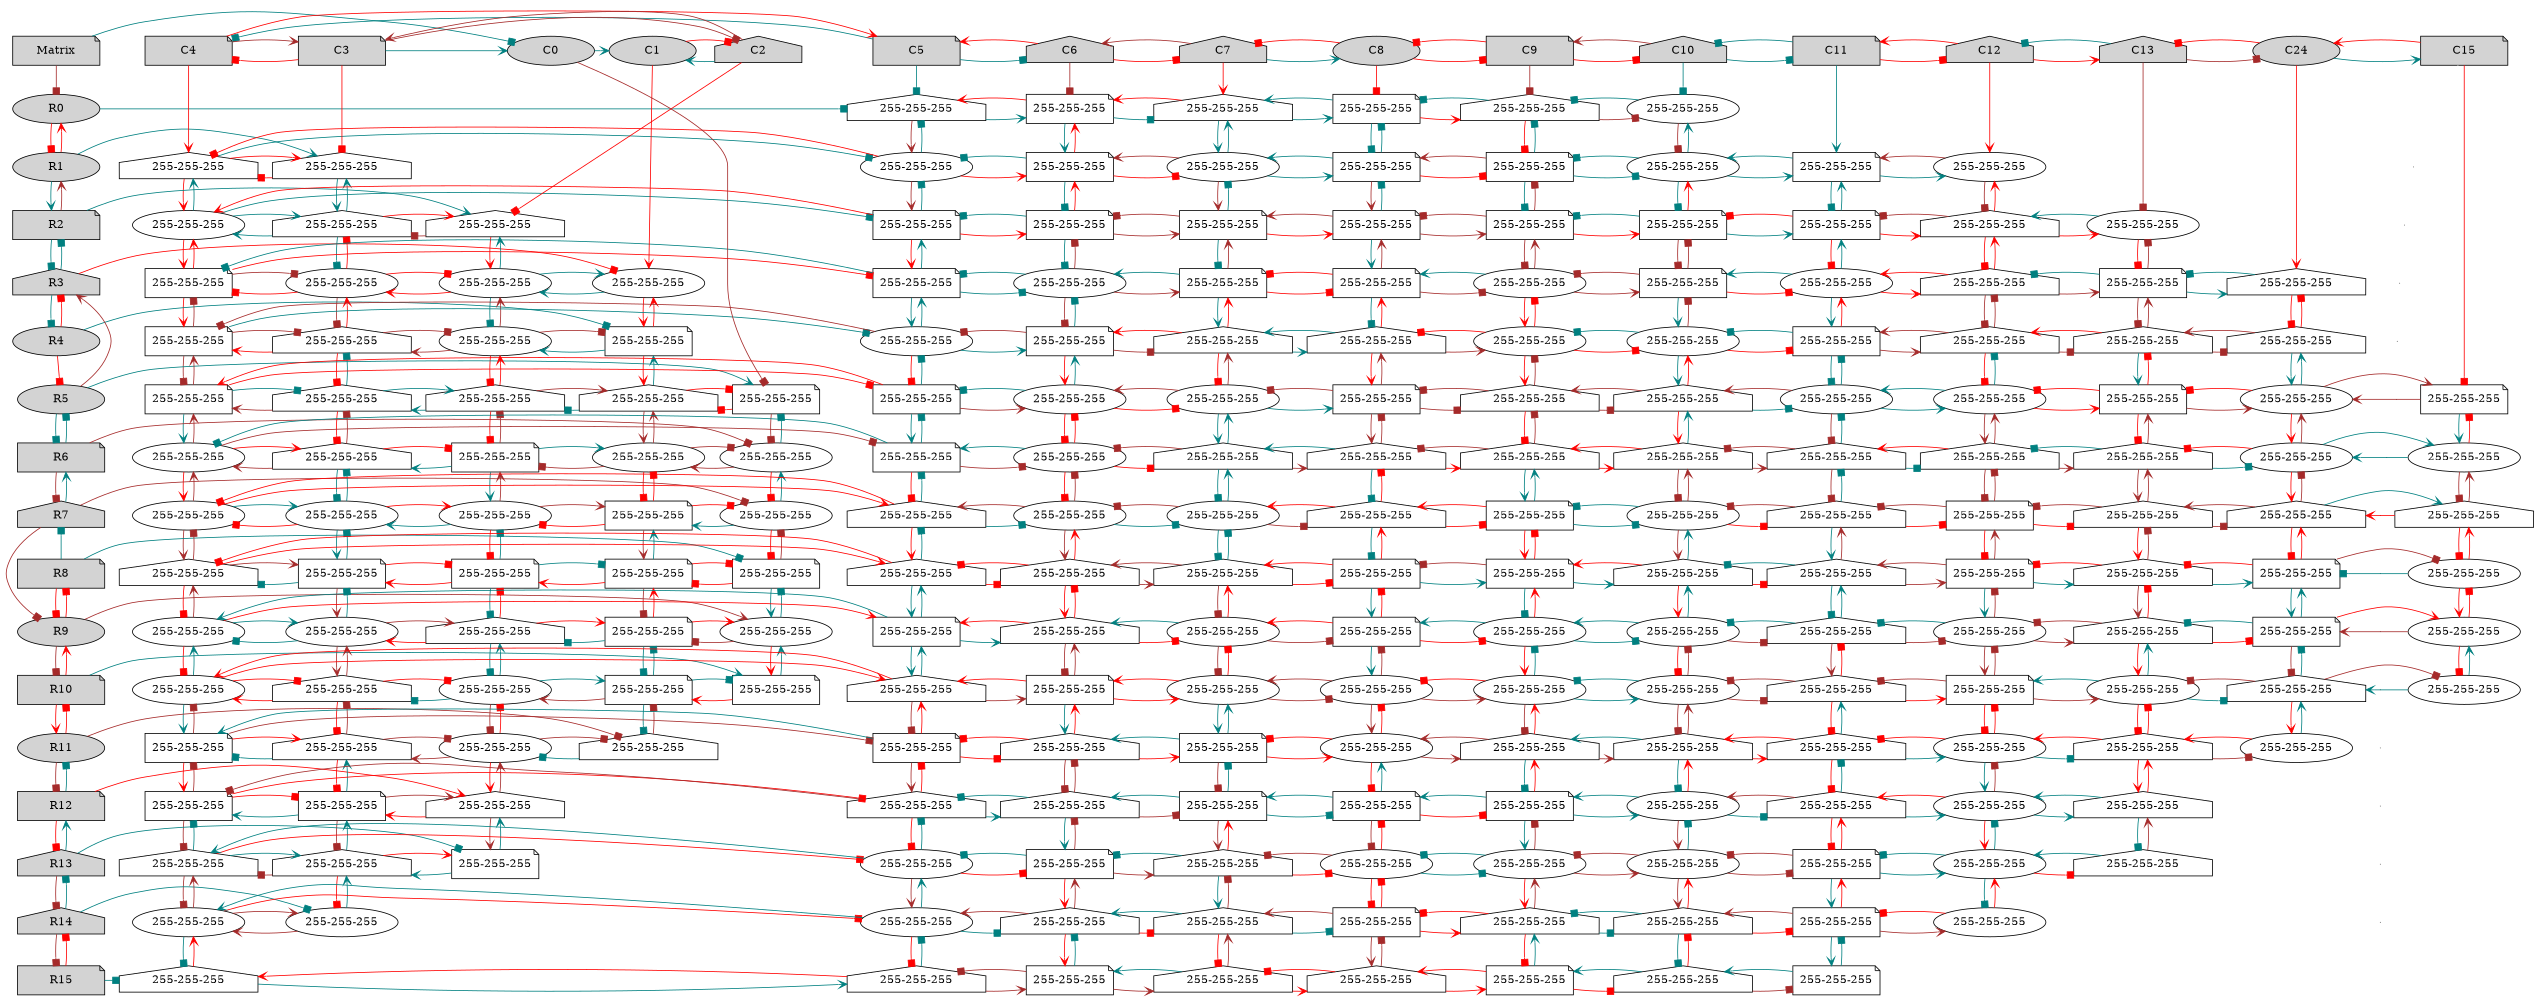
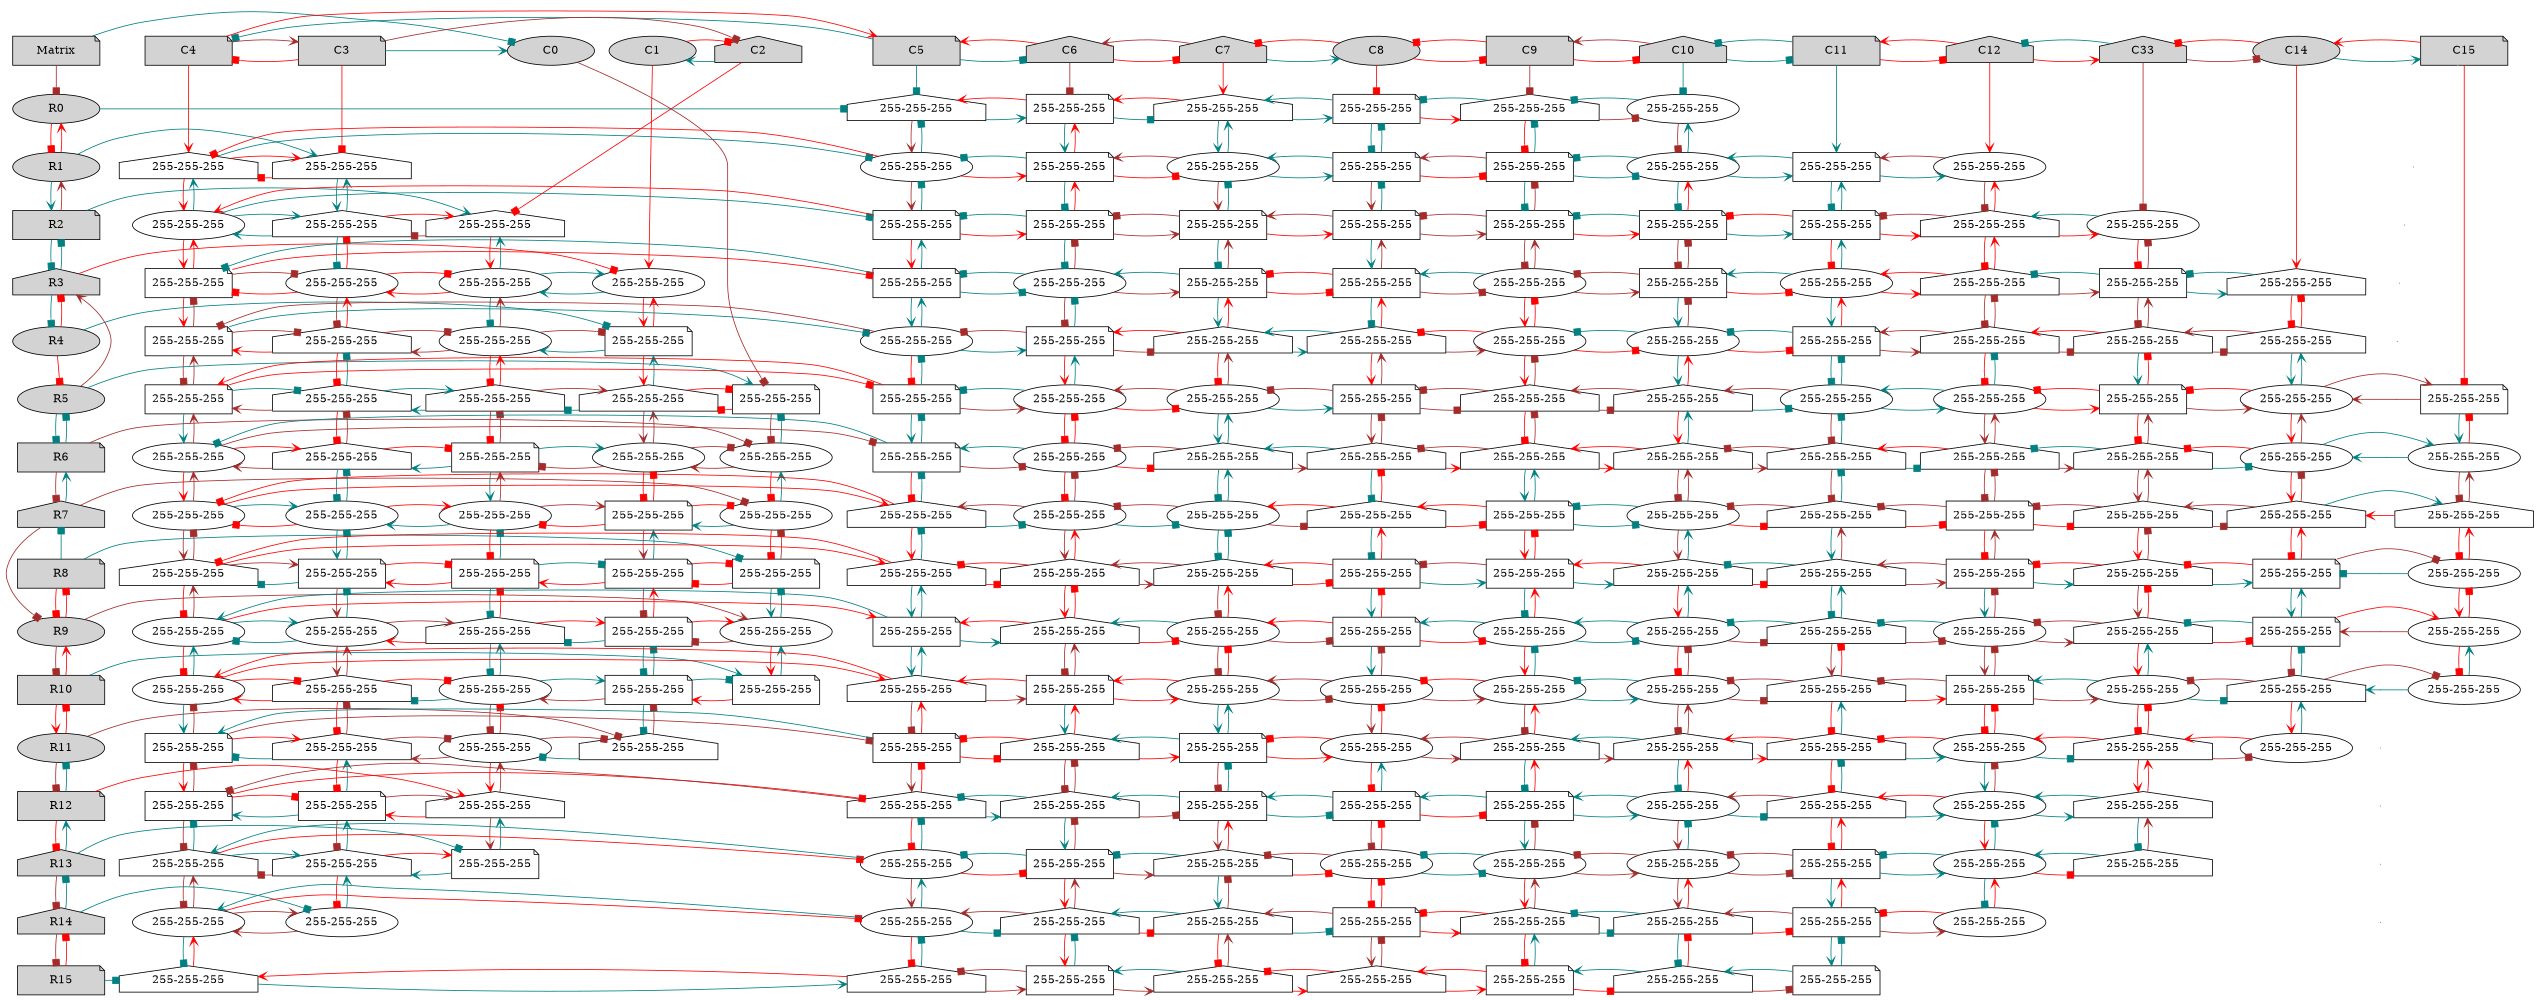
edge "C2" -> "C3": removed
edge "C0" -> "C1": removed
node "C13": label "C13" -> "C33"
node "C24": label "C24" -> "C14"
